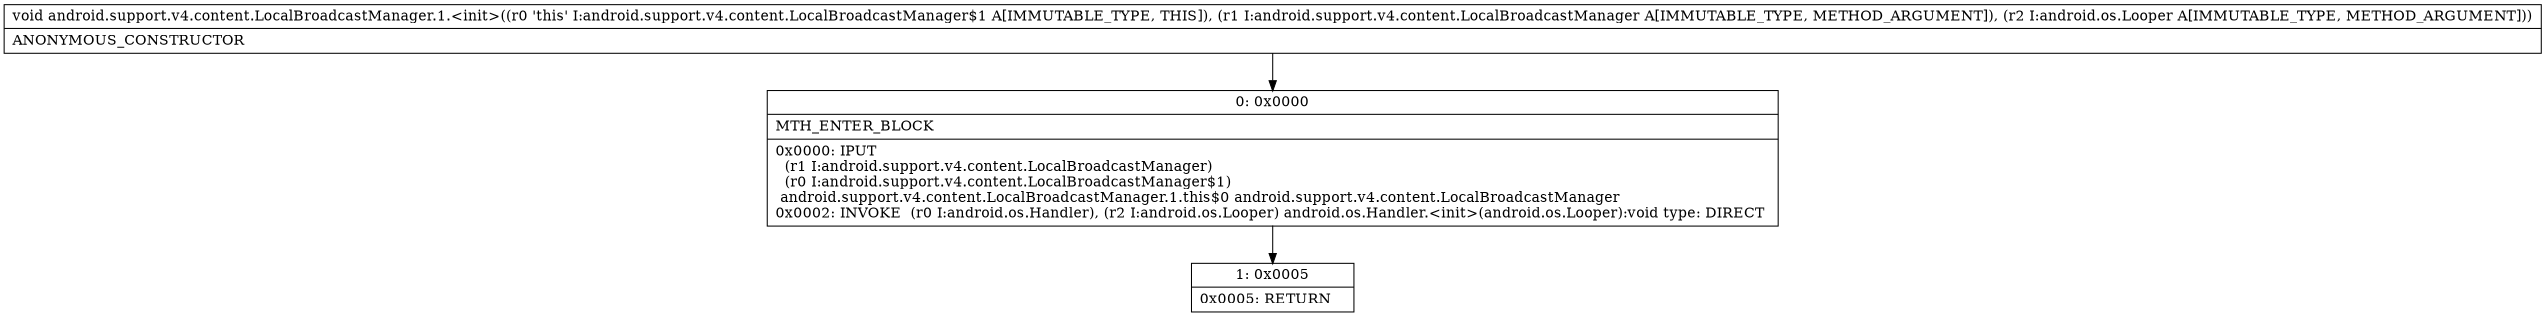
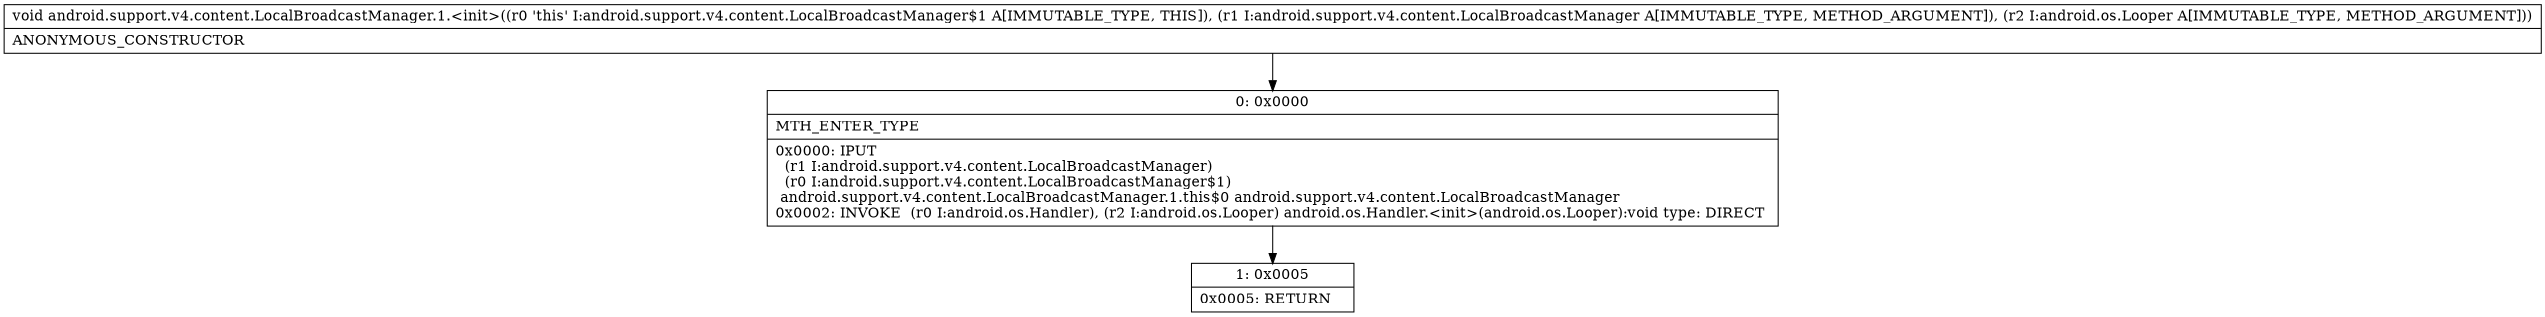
node "0: 0x0000": text "MTH_ENTER_BLOCK" -> "MTH_ENTER_TYPE"
